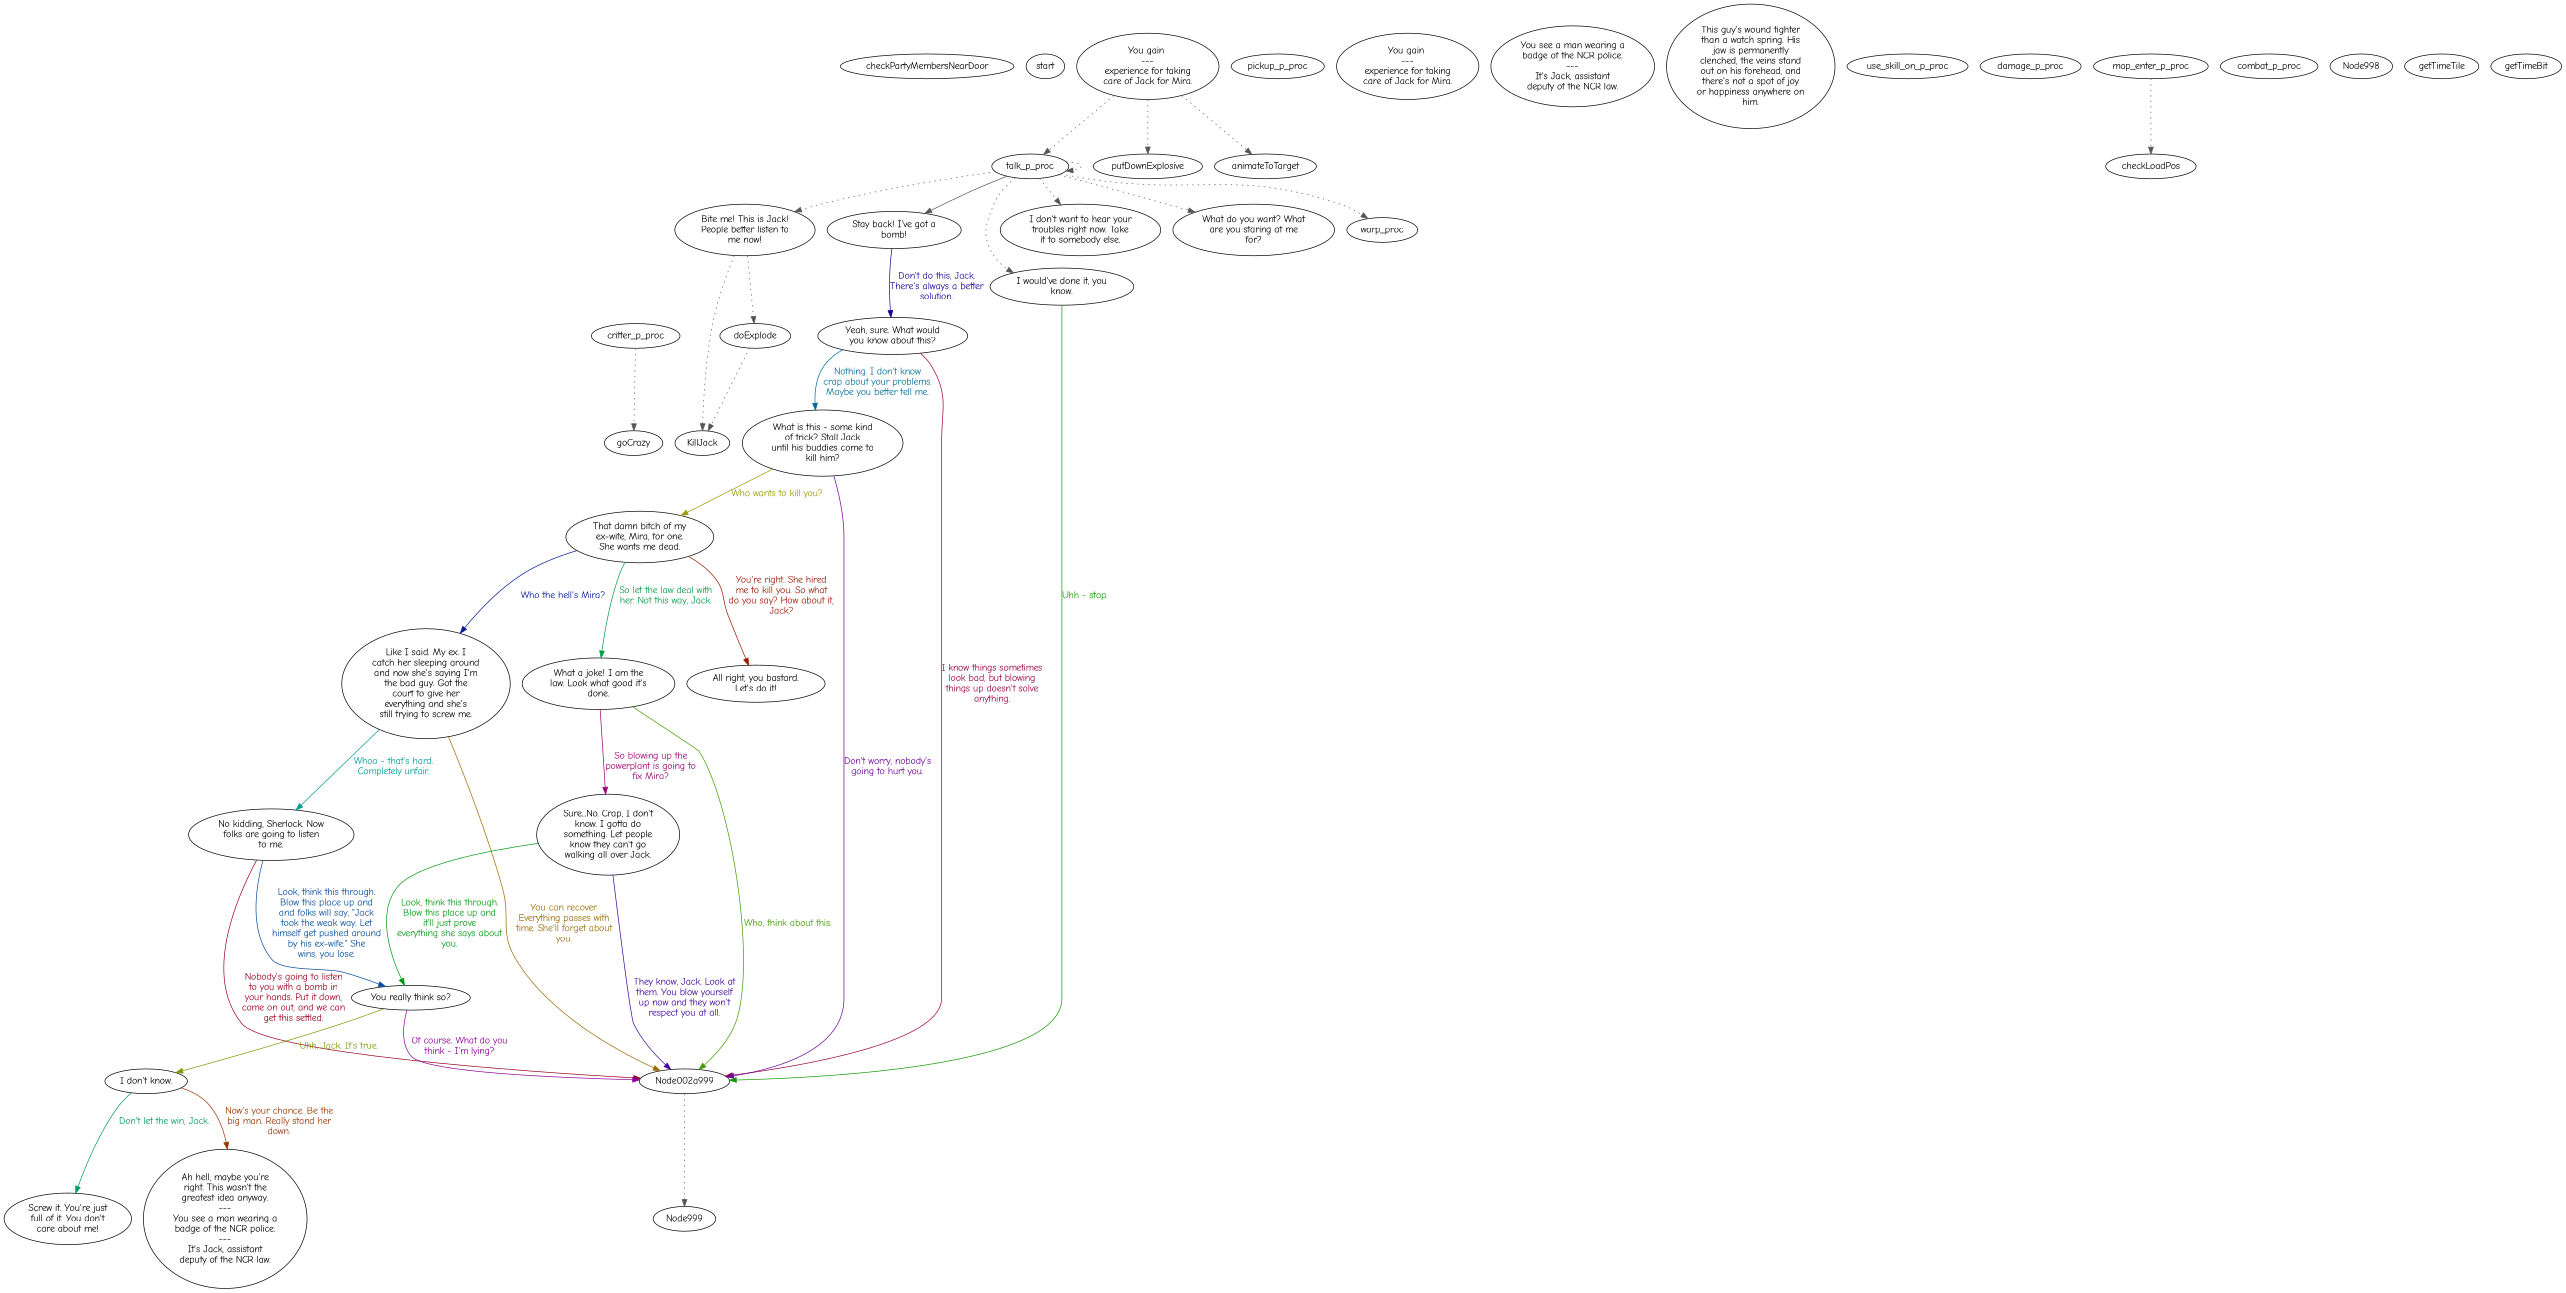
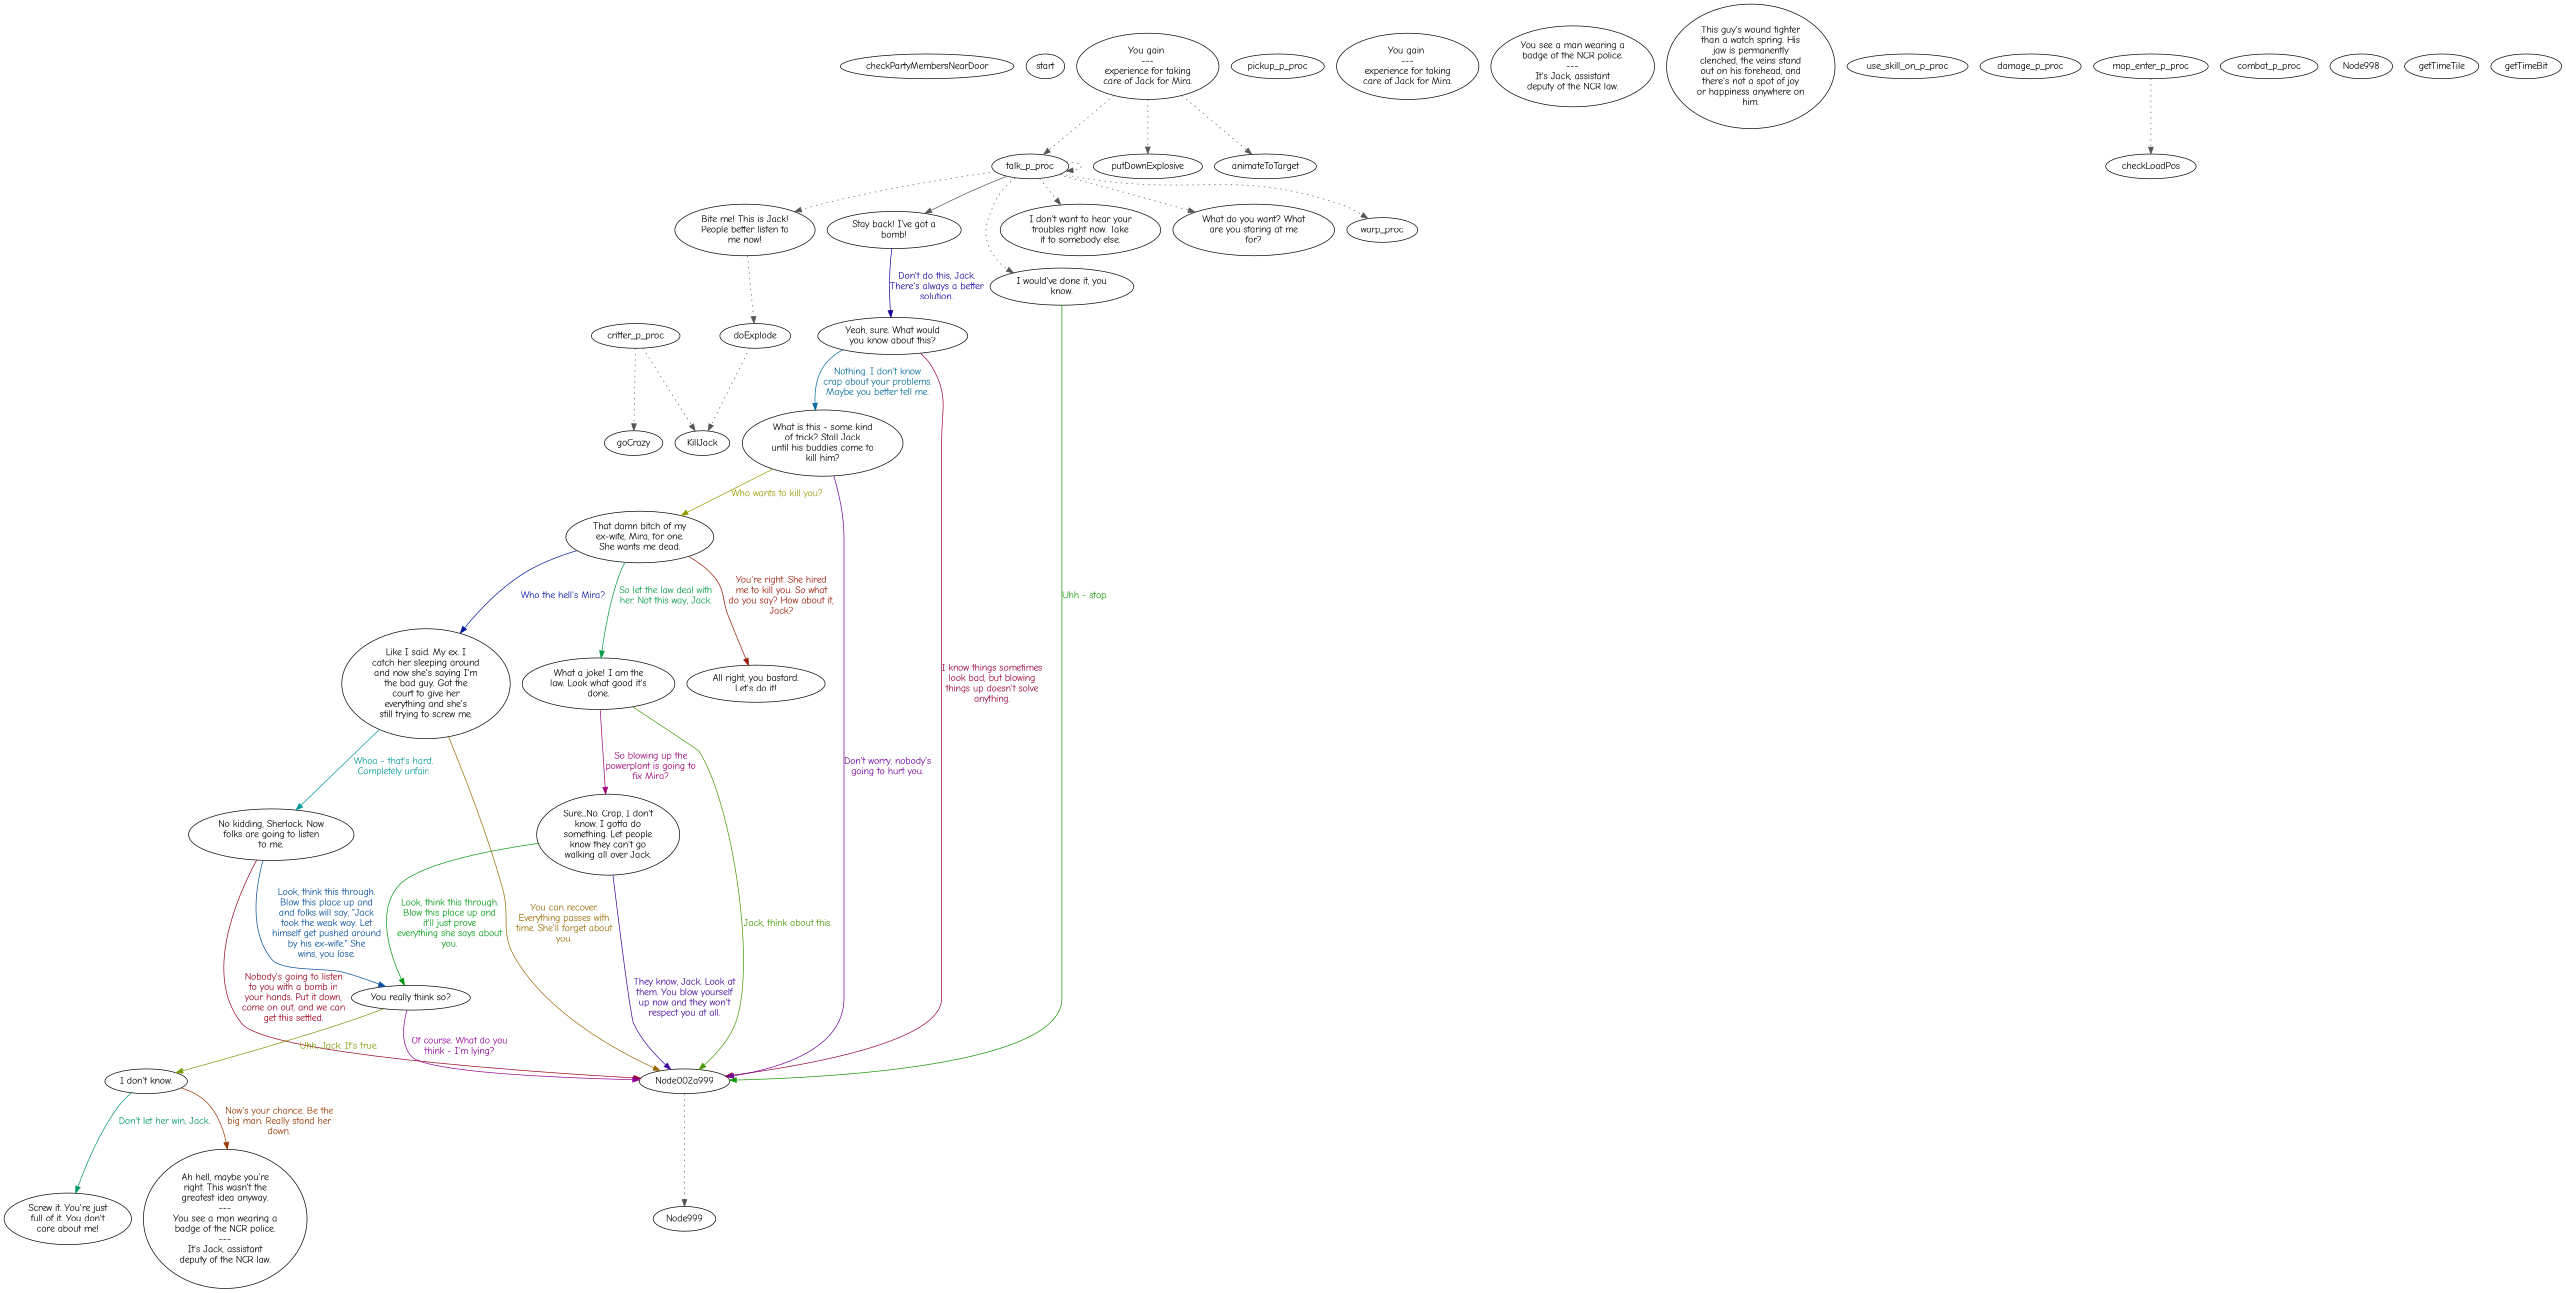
edge "Bite me! This is Jack! People better listen to me now!" -> "KillJack": now "critter_p_proc" -> "KillJack"
edge "What a joke! I am the law. Look what good it's done." -> "Node002a999": label "Who, think about this." -> "Jack, think about this."
edge "I don't know." -> "Screw it. You're just full of it. You don't care about me!": label "Don't let the win, Jack." -> "Don't let her win, Jack."
